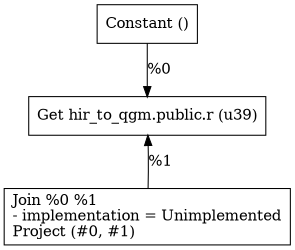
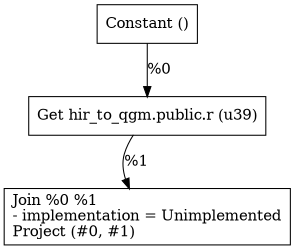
edge "Join %0 %1 - implementation = Unimplemented Project (#0, #1)" -> "Get hir_to_qgm.public.r (u39)": reversed
